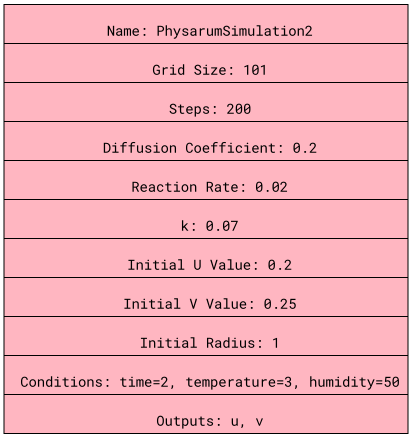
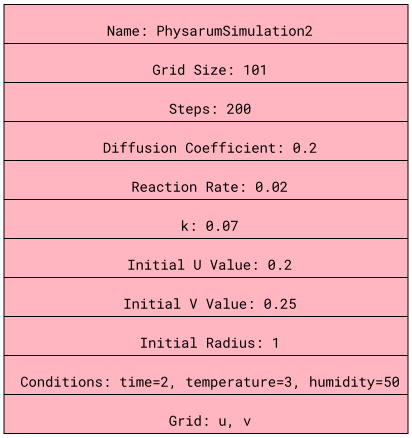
node "Name: PhysarumSimulation2": text "Outputs: u, v" -> "Grid: u, v"
